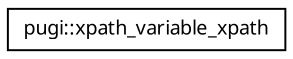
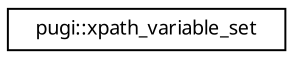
node "pugi::xpath_variable_xpath": label "pugi::xpath_variable_xpath" -> "pugi::xpath_variable_set"
